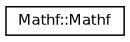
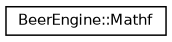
node "Mathf::Mathf": label "Mathf::Mathf" -> "BeerEngine::Mathf"
